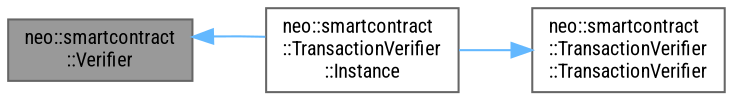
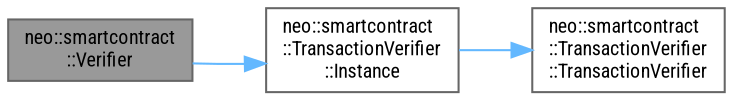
edge "neo::smartcontract ::TransactionVerifier ::Instance" -> "neo::smartcontract ::Verifier": reversed
